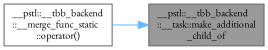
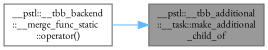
node "__pstl::__tbb_backend ::__task::make_additional _child_of": label "__pstl::__tbb_backend ::__task::make_additional _child_of" -> "__pstl::__tbb_additional ::__task::make_additional _child_of"
